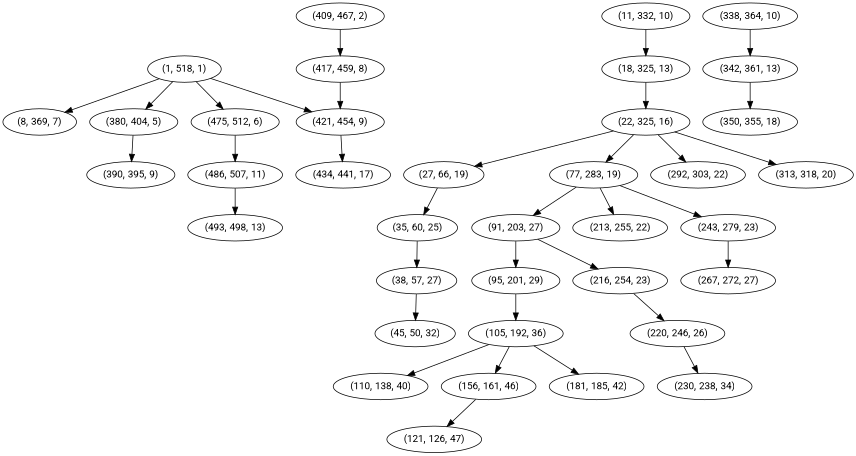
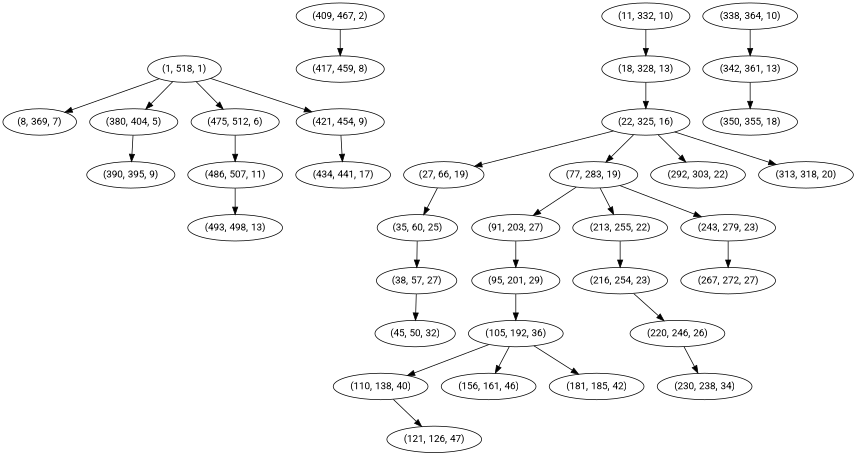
node "(18, 325, 13)": label "(18, 325, 13)" -> "(18, 328, 13)"
edge "(417, 459, 8)" -> "(421, 454, 9)": removed
edge "(91, 203, 27)" -> "(216, 254, 23)": now "(213, 255, 22)" -> "(216, 254, 23)"
edge "(156, 161, 46)" -> "(121, 126, 47)": now "(110, 138, 40)" -> "(121, 126, 47)"
